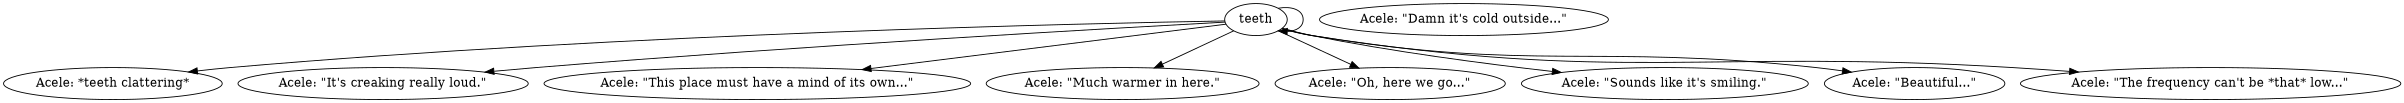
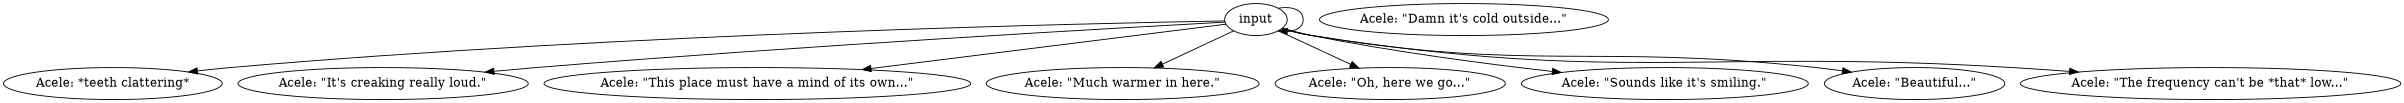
node "teeth": label "teeth" -> "input"
